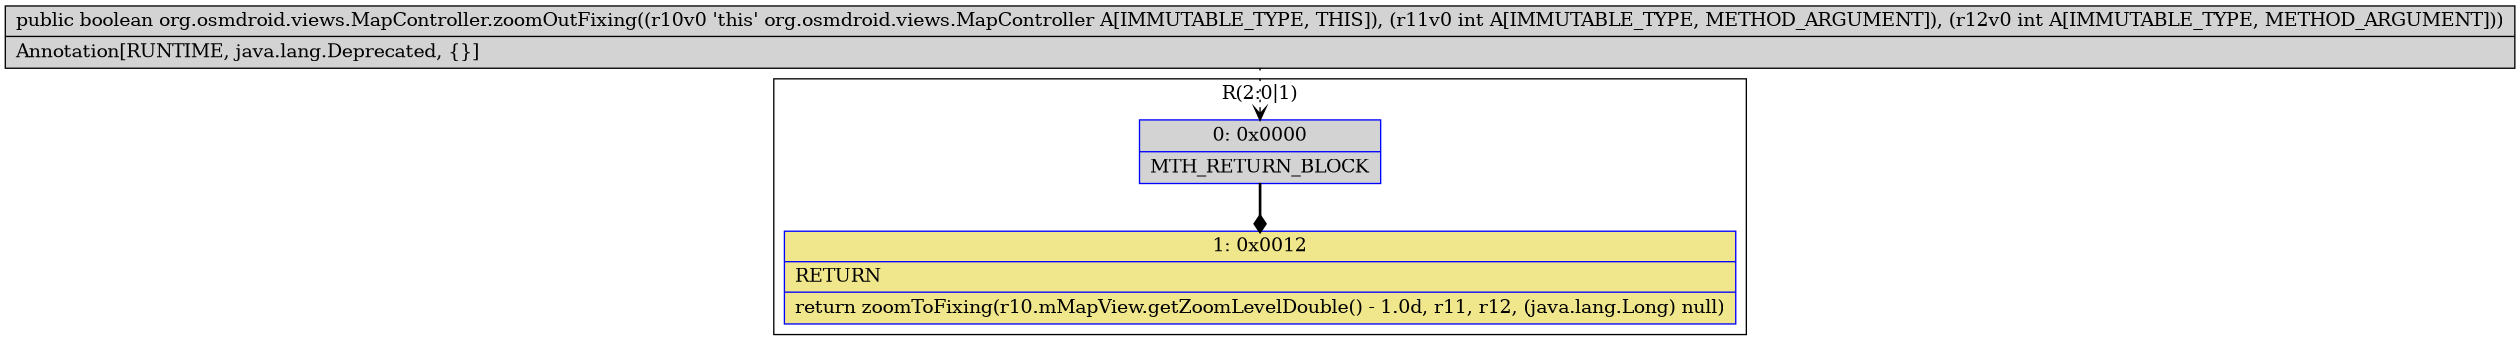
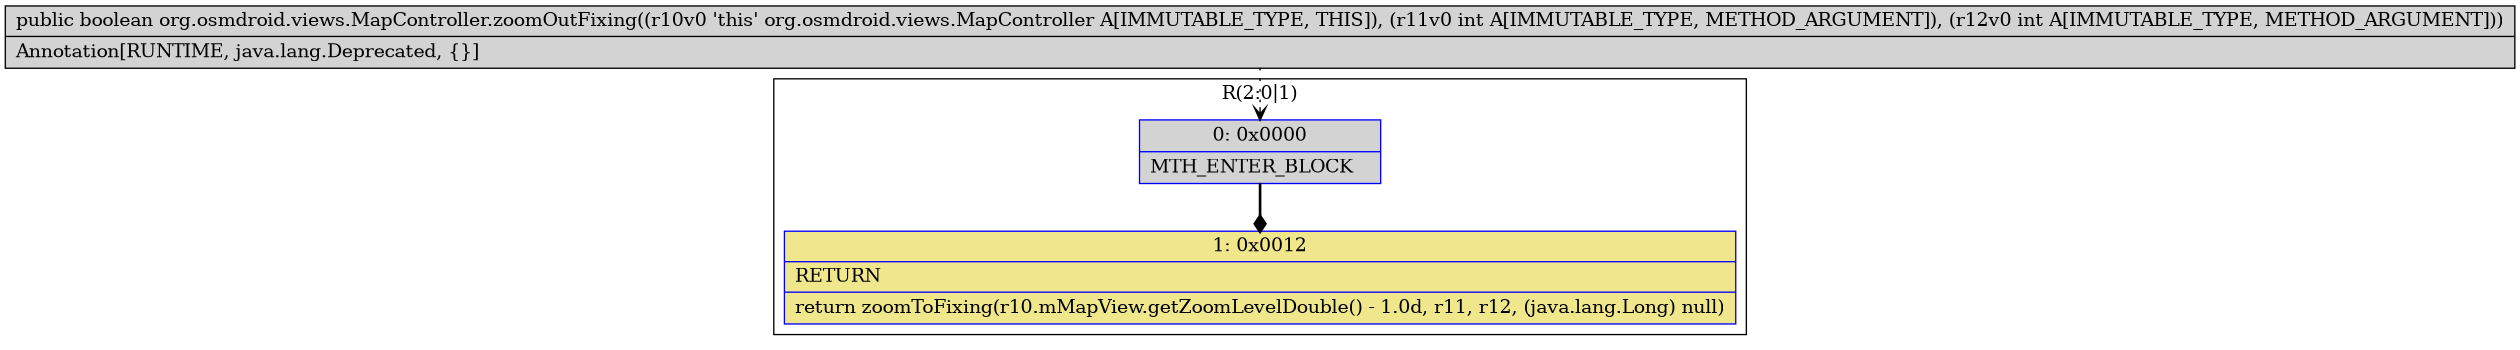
node "0: 0x0000": text "MTH_RETURN_BLOCK" -> "MTH_ENTER_BLOCK"
